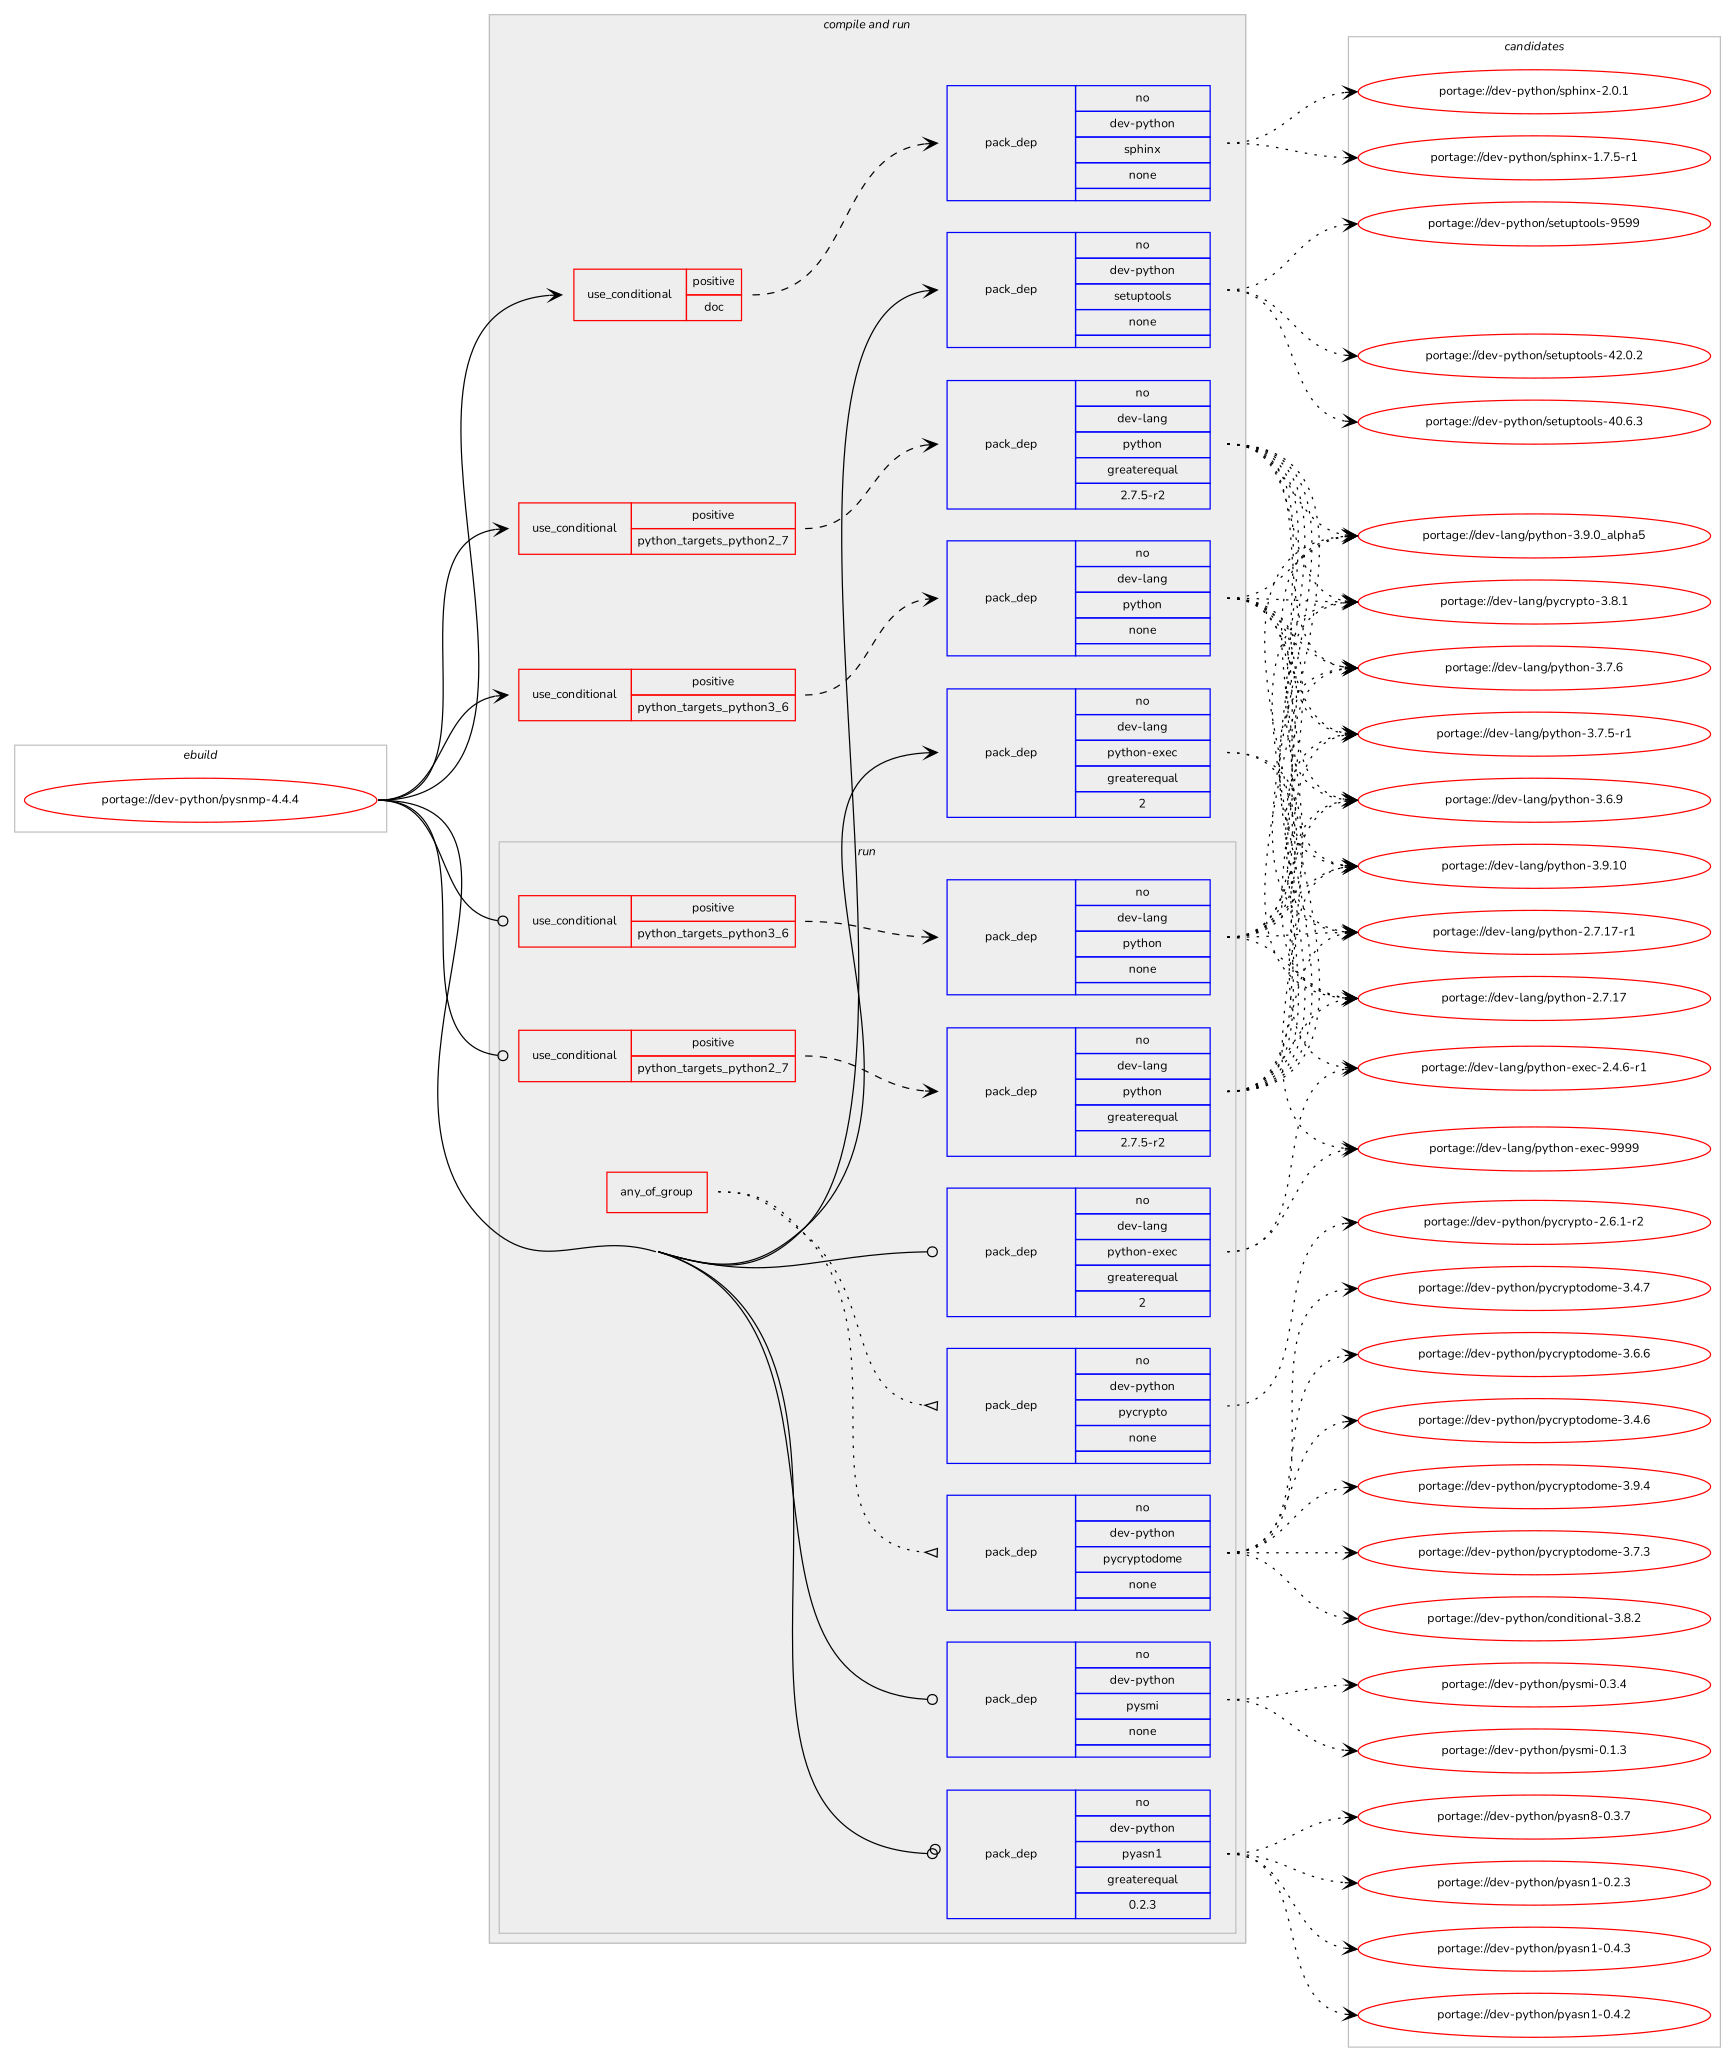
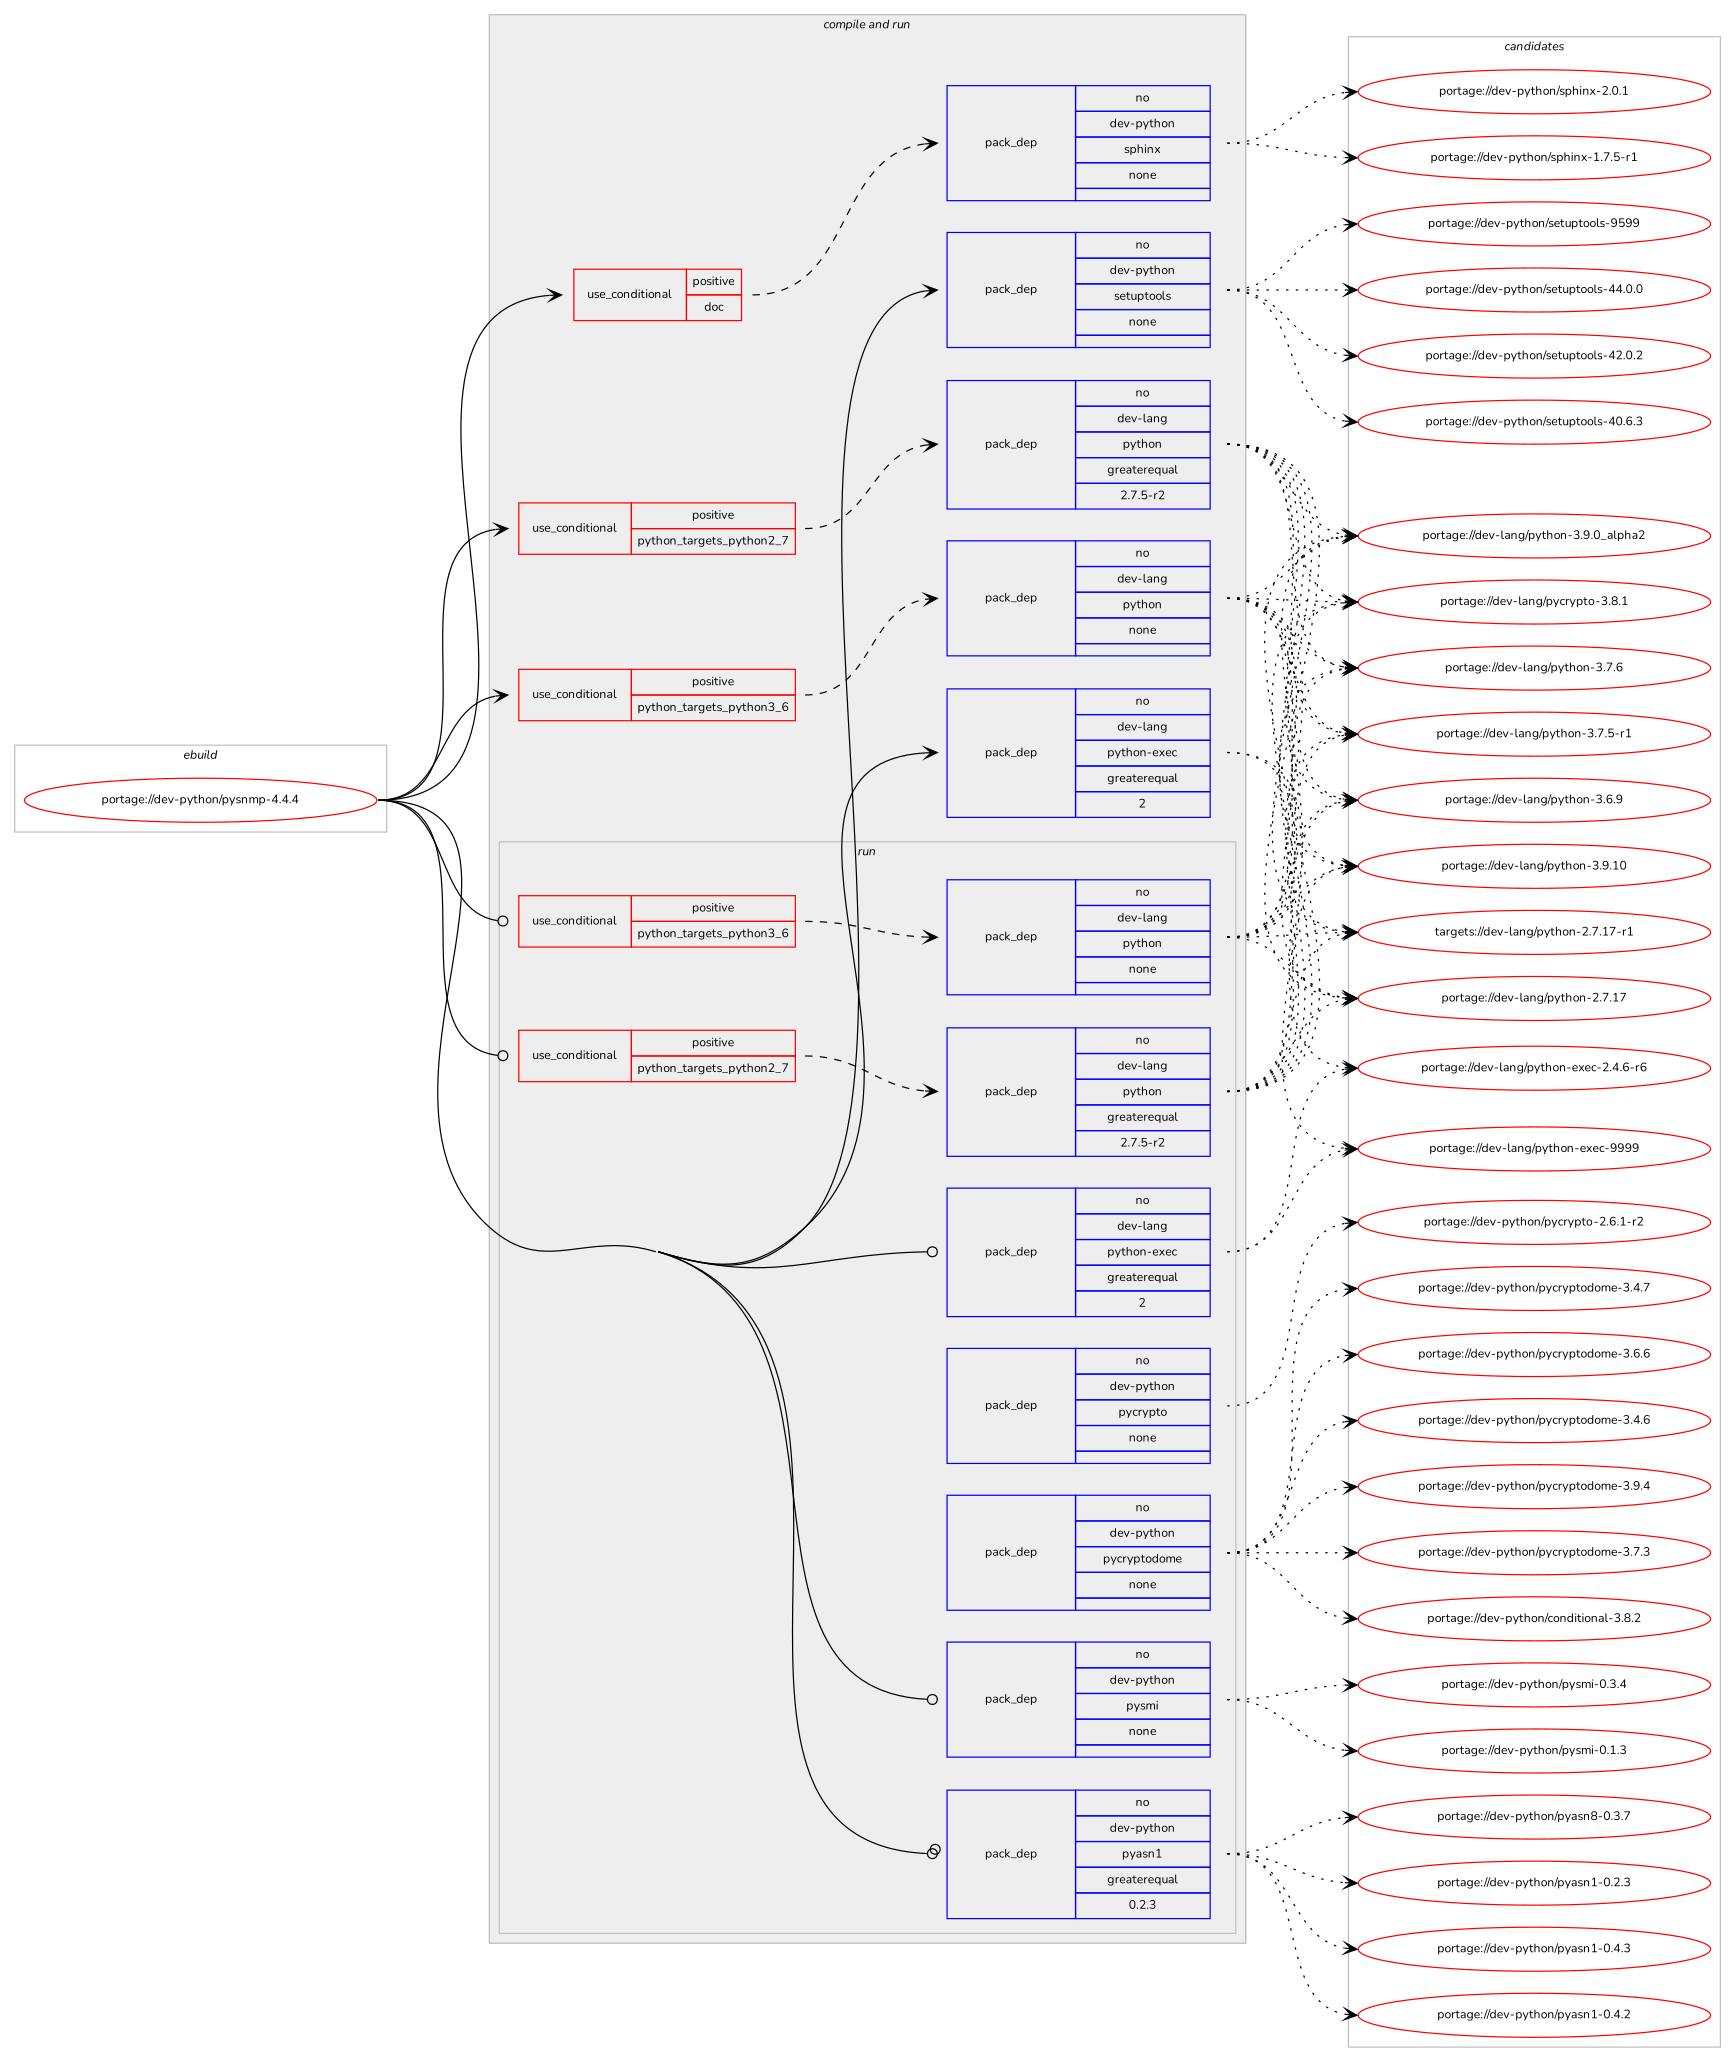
node "portage://dev-python/setuptools-44.0.0": added
node "portage://dev-lang/python-3.9.0_alpha5": label "portage://dev-lang/python-3.9.0_alpha5" -> "portage://dev-lang/python-3.9.0_alpha2"
node "portage://dev-lang/python-2.7.17-r1": label "portage://dev-lang/python-2.7.17-r1" -> "targets://dev-lang/python-2.7.17-r1"
node "portage://dev-lang/python-exec-2.4.6-r1": label "portage://dev-lang/python-exec-2.4.6-r1" -> "portage://dev-lang/python-exec-2.4.6-r6"
node "any_of_group": removed
